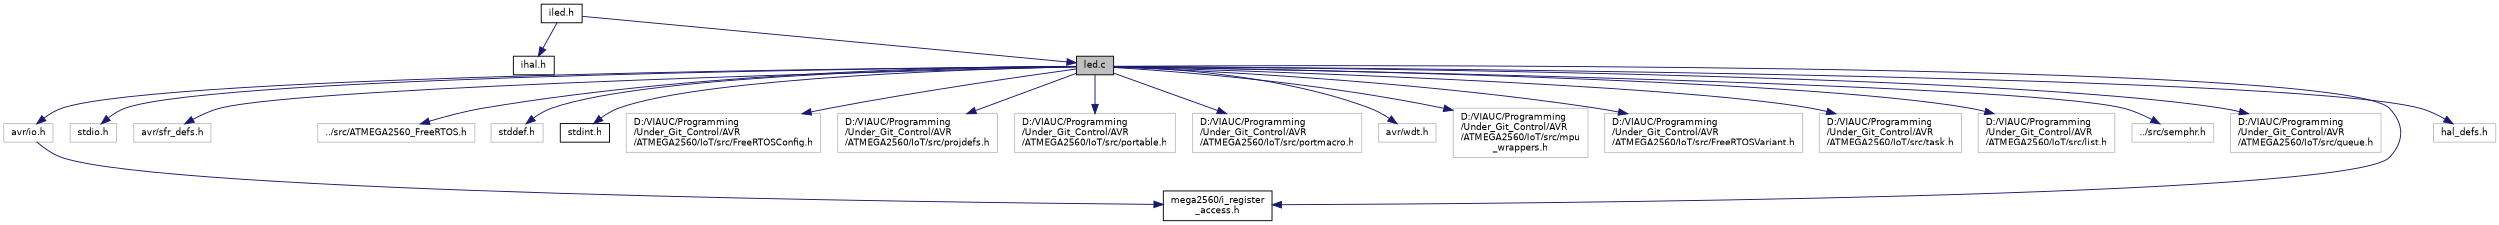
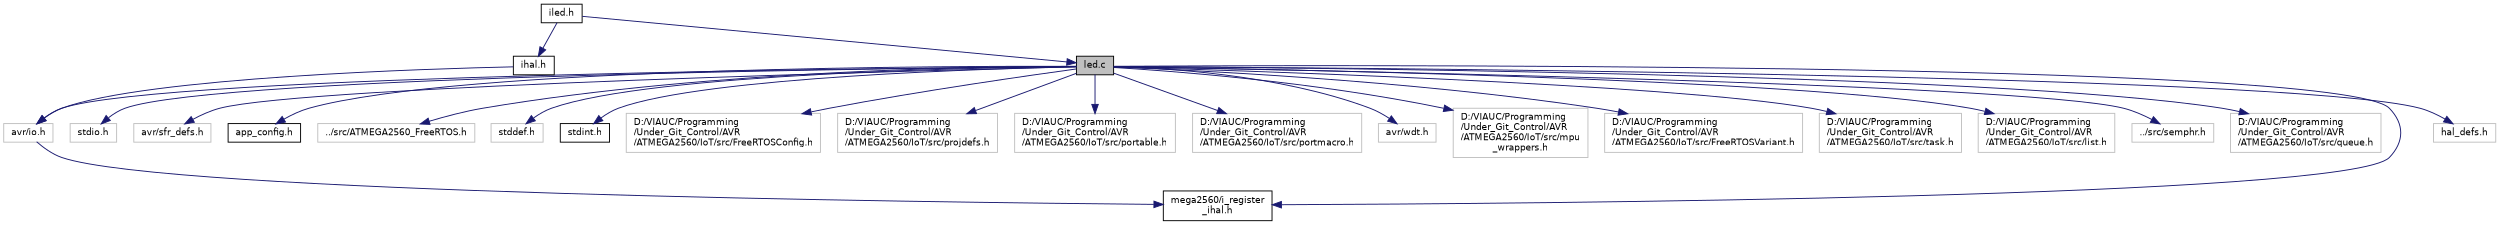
edge "ihal.h" -> "avr/io.h": added
node "app_config.h": added
node "mega2560/i_register _access.h": label "mega2560/i_register _access.h" -> "mega2560/i_register _ihal.h"
